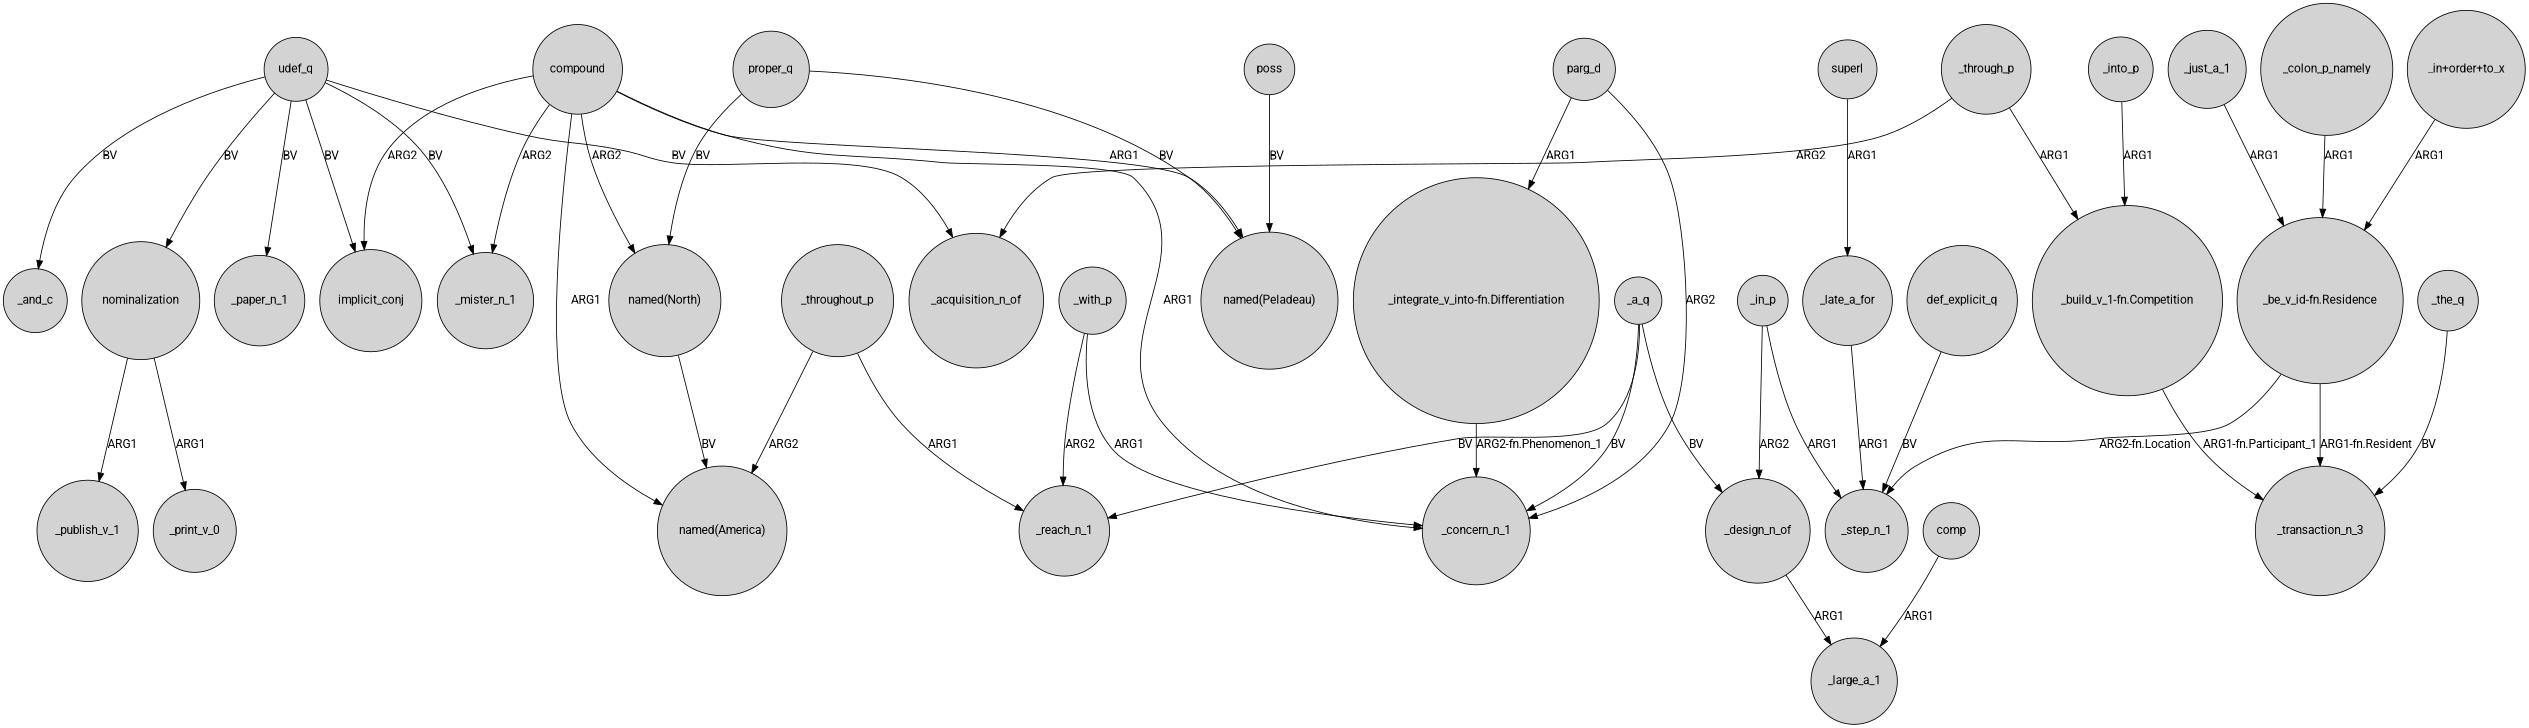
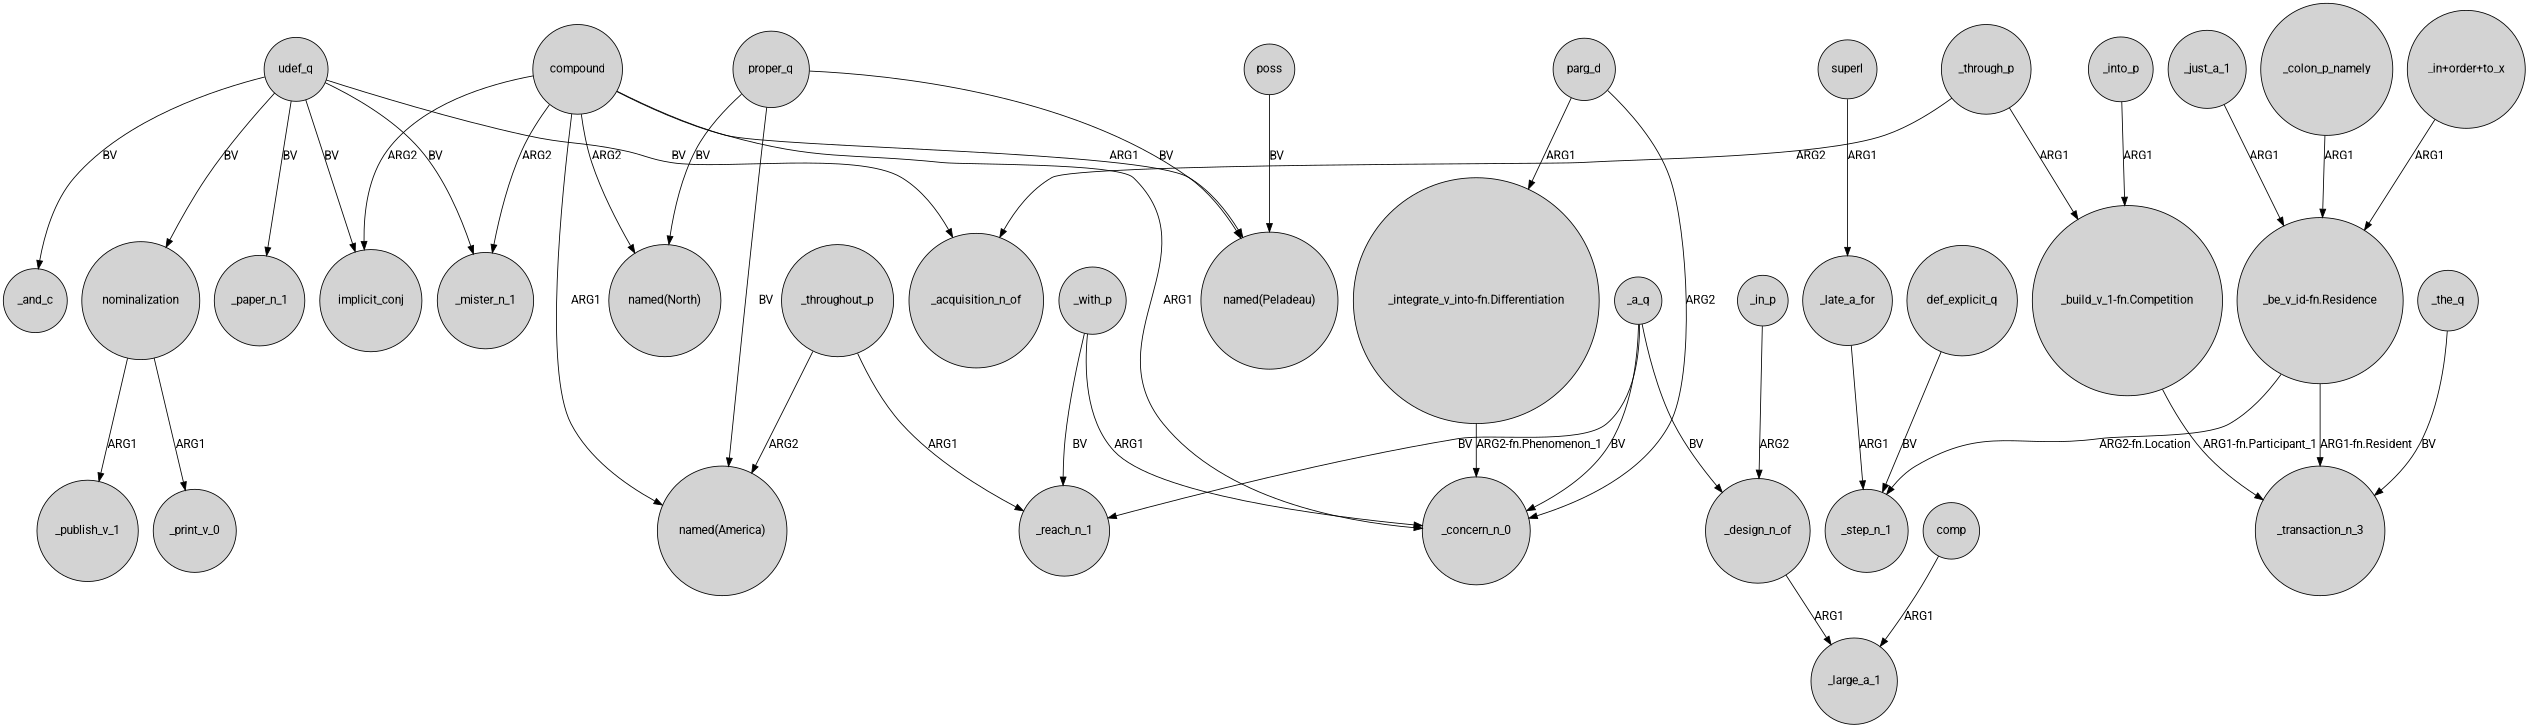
edge "named(North)" -> "named(America)": now "proper_q" -> "named(America)"
edge "_in_p" -> "_step_n_1": removed, label "ARG1"
edge "_with_p" -> "_reach_n_1": label "ARG2" -> "BV"
node "_concern_n_1": label "_concern_n_1" -> "_concern_n_0"
